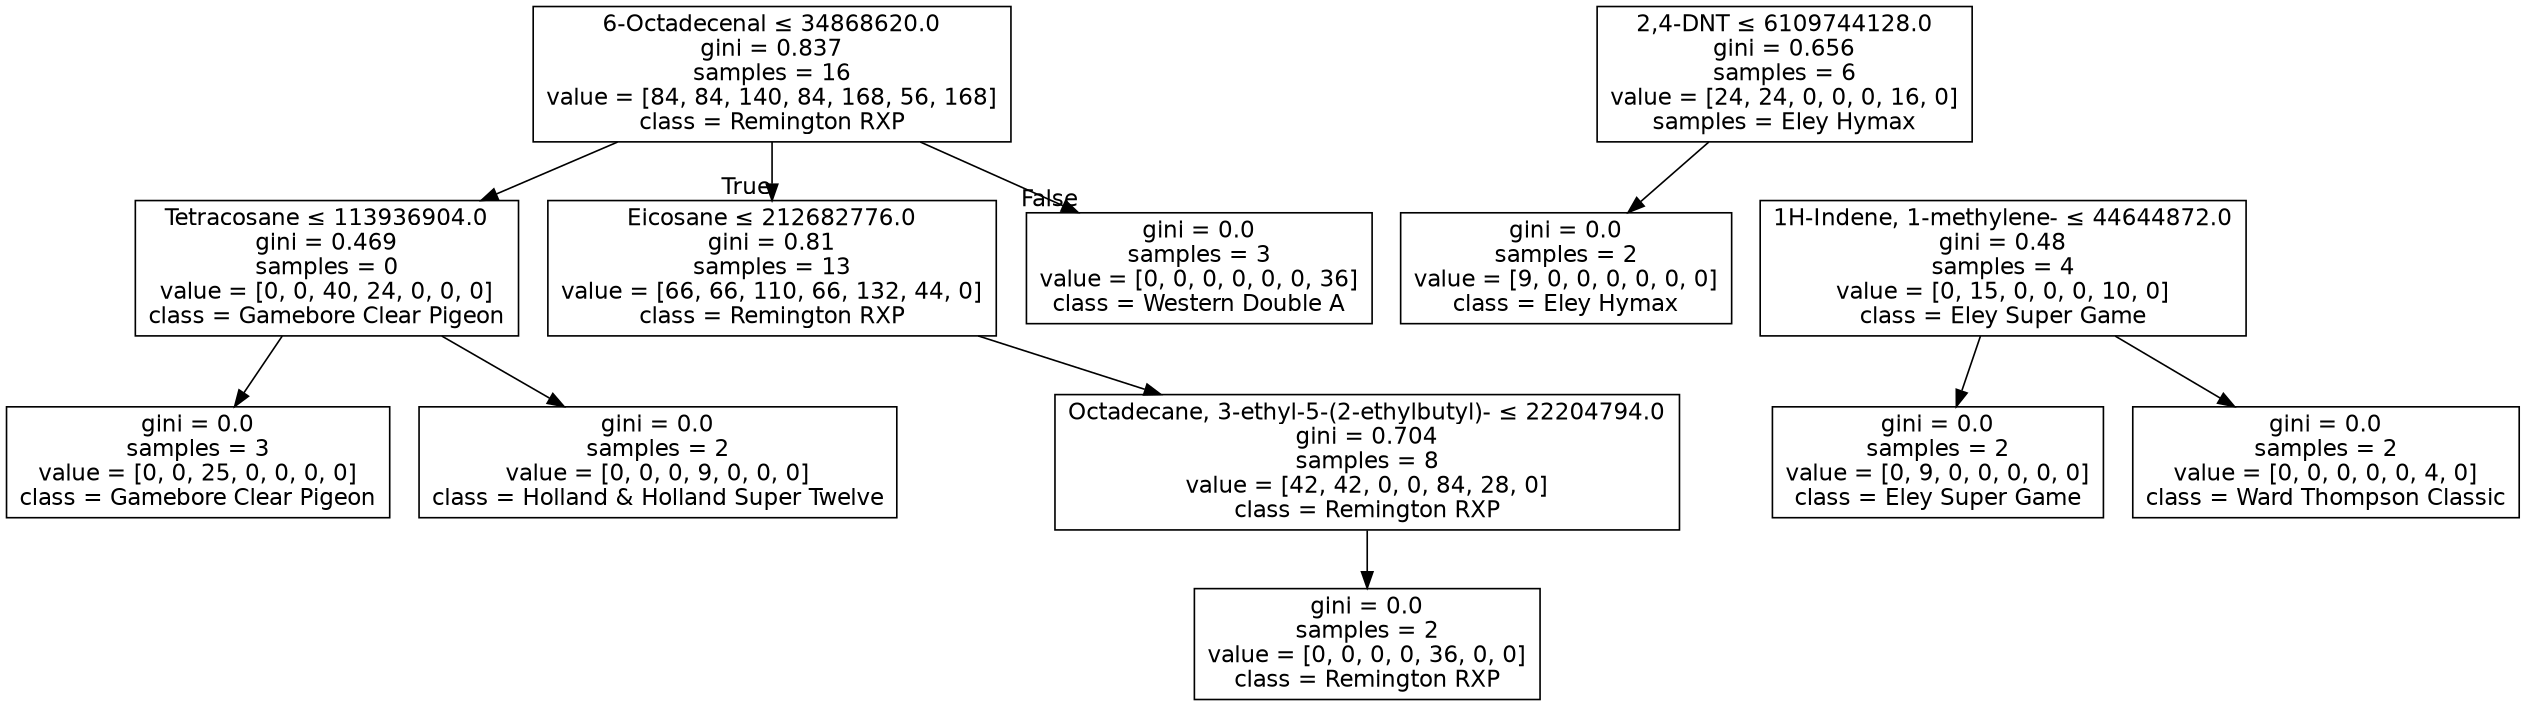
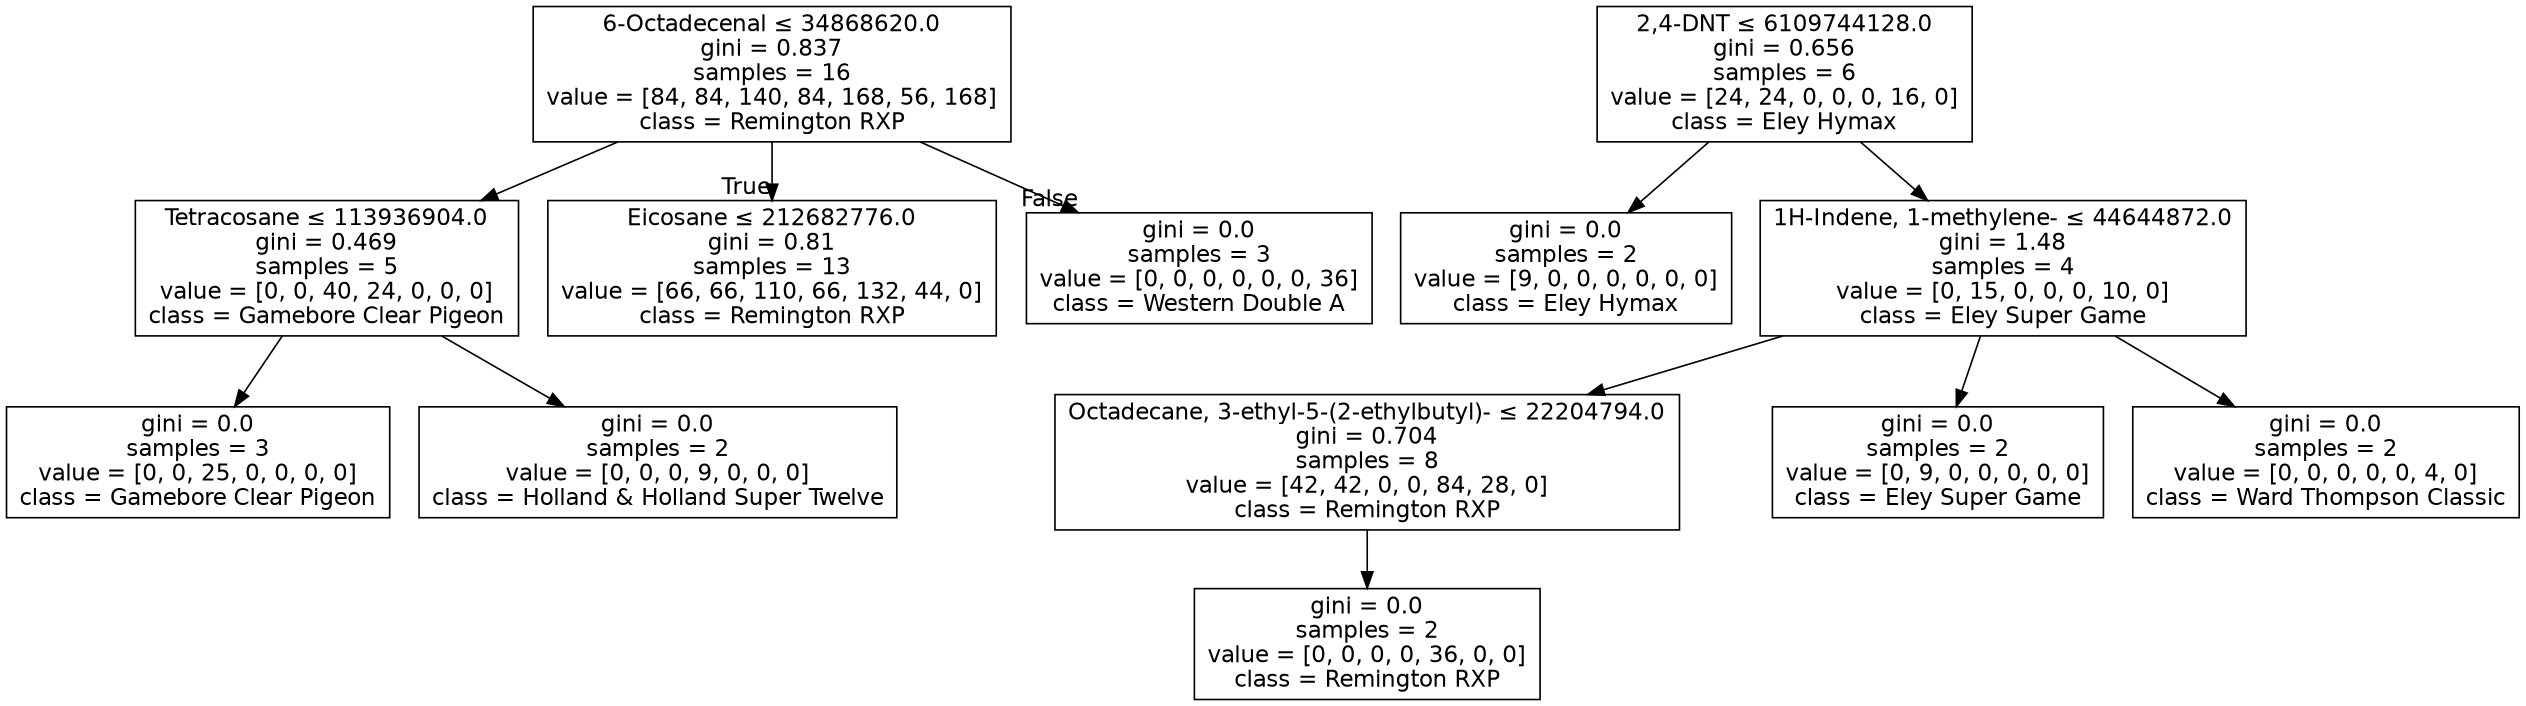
node "2,4-DNT ≤ 6109744128.0": text "samples = Eley Hymax" -> "class = Eley Hymax"
edge "2,4-DNT ≤ 6109744128.0" -> "1H-Indene, 1-methylene- ≤ 44644872.0": added
node "1H-Indene, 1-methylene- ≤ 44644872.0": text "gini = 0.48" -> "gini = 1.48"
node "Tetracosane ≤ 113936904.0": text "samples = 0" -> "samples = 5"
edge "Eicosane ≤ 212682776.0" -> "Octadecane, 3-ethyl-5-(2-ethylbutyl)- ≤ 22204794.0": now "1H-Indene, 1-methylene- ≤ 44644872.0" -> "Octadecane, 3-ethyl-5-(2-ethylbutyl)- ≤ 22204794.0"
